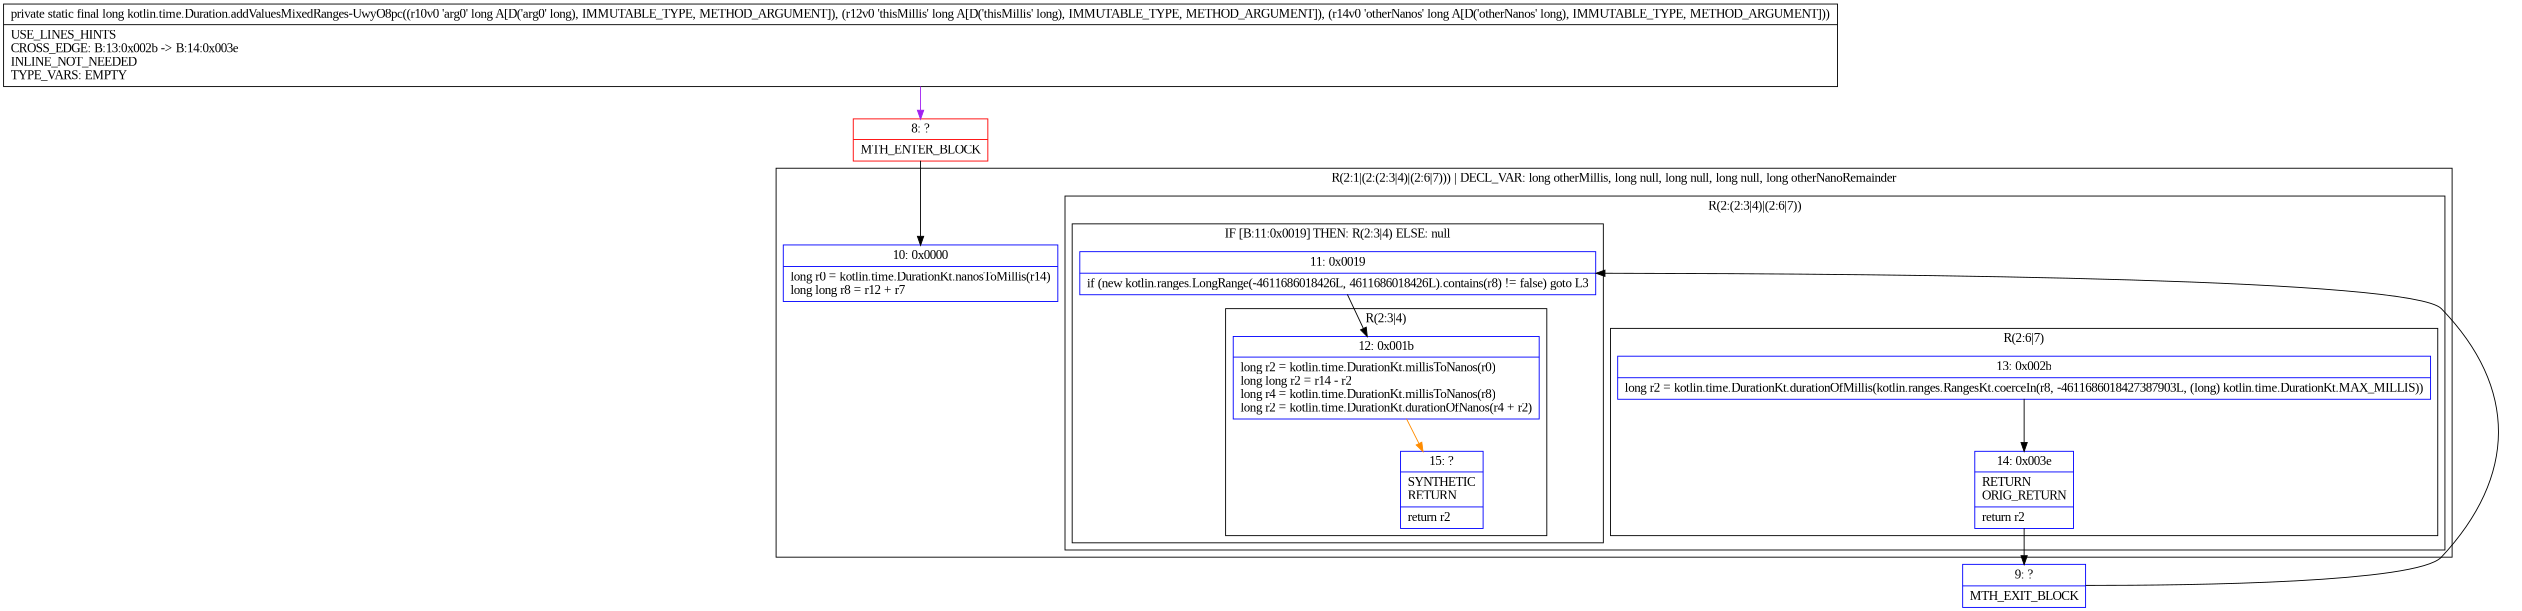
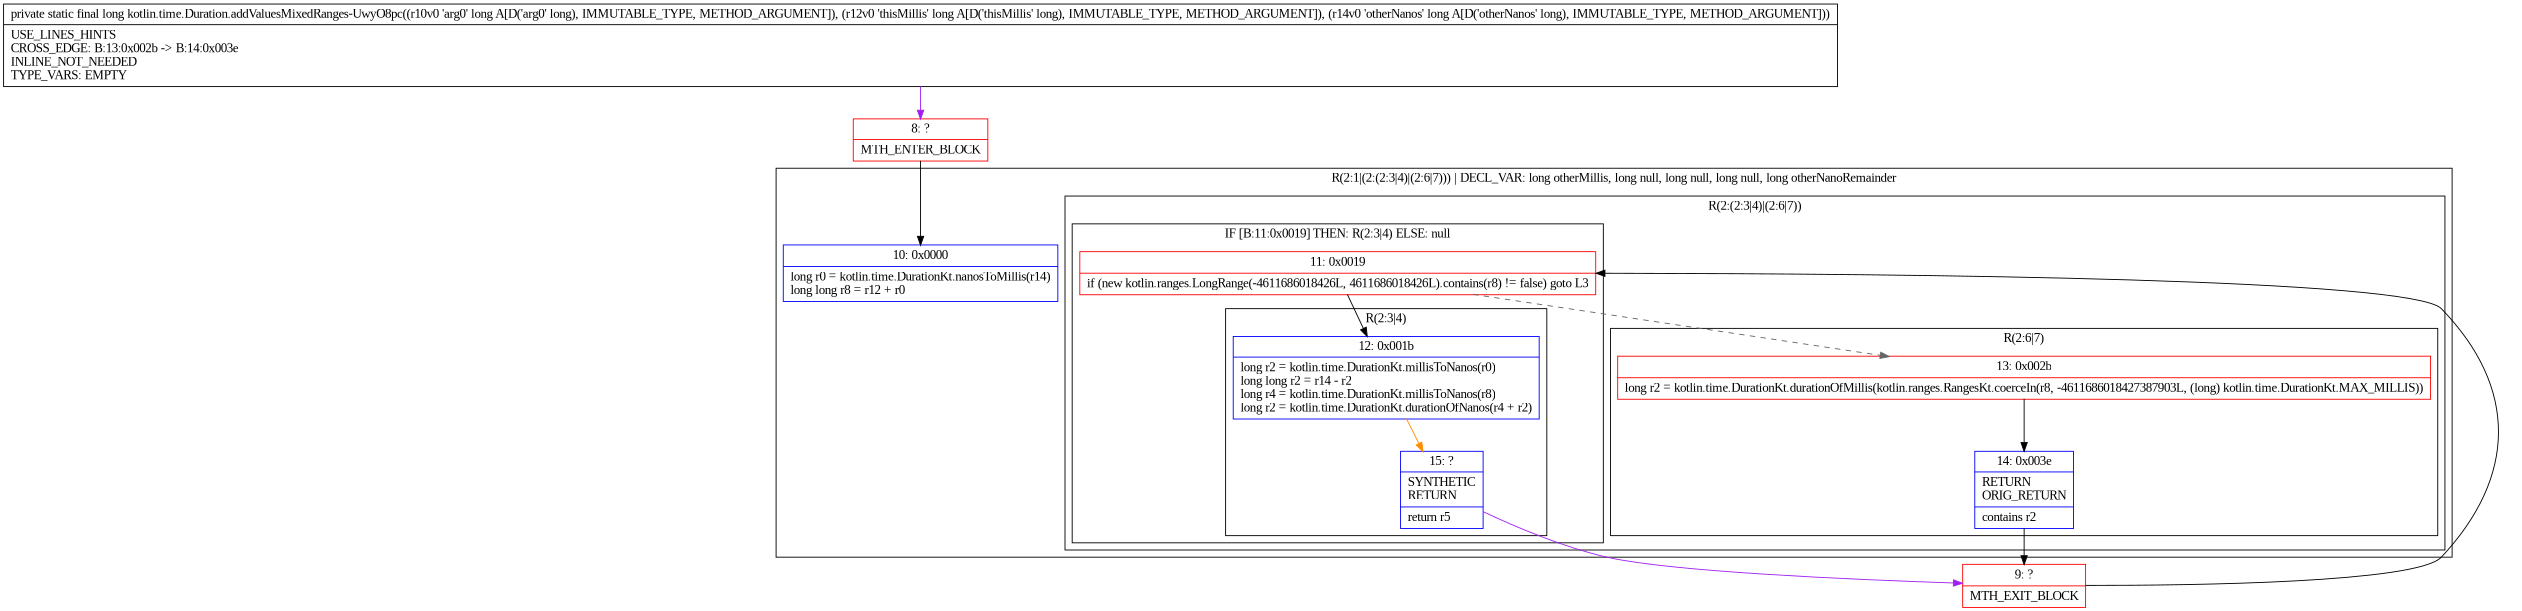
node "11: 0x0019": color blue -> red
node "10: 0x0000": text "long long r8 = r12 + r7" -> "long long r8 = r12 + r0"
edge "11: 0x0019" -> "13: 0x002b": added
node "13: 0x002b": color blue -> red
node "15: ?": text "return r2" -> "return r5"
node "14: 0x003e": text "return r2" -> "contains r2"
edge "15: ?" -> "9: ?": added
node "9: ?": color blue -> red
